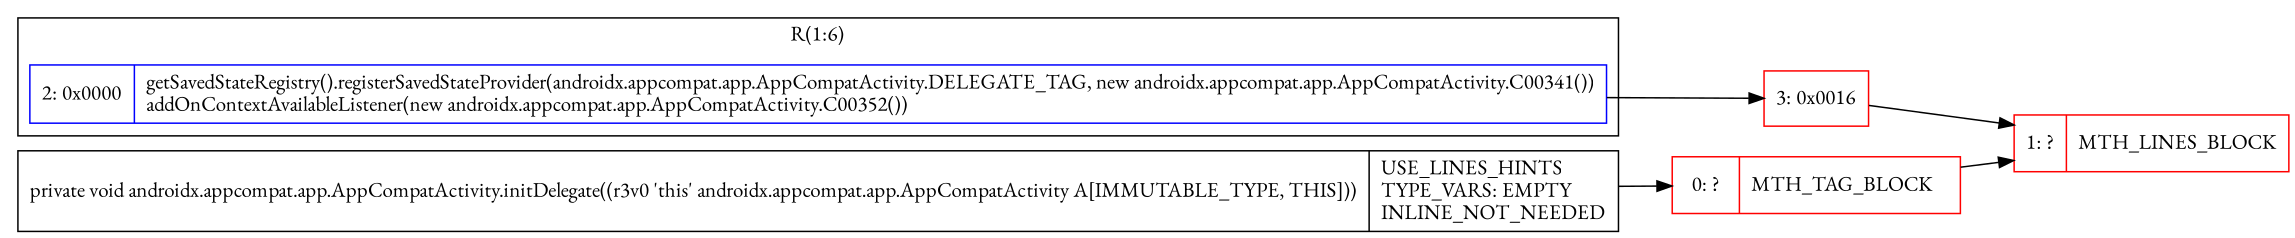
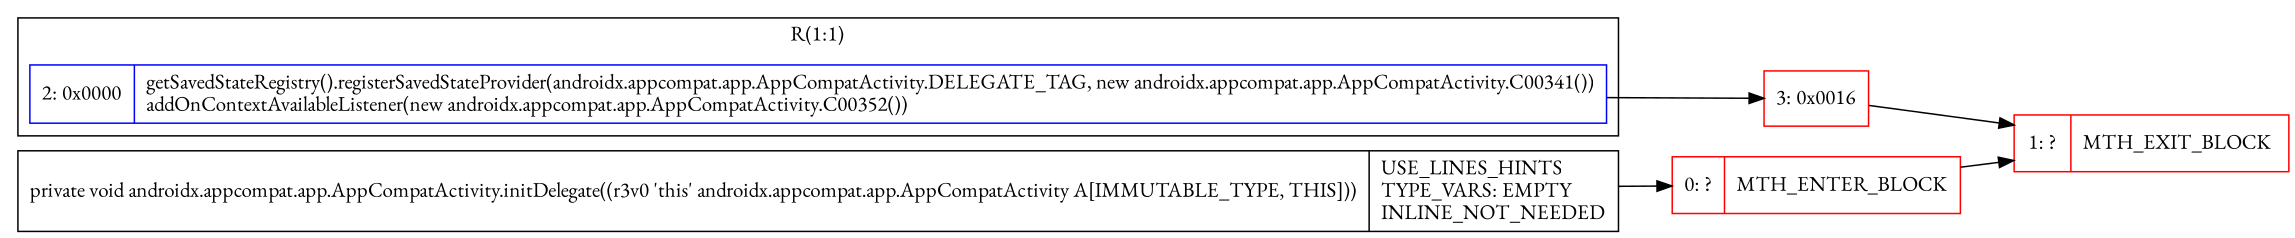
cluster "R(1:6)": label "R(1:6)" -> "R(1:1)"
node "1: ?": text "MTH_LINES_BLOCK" -> "MTH_EXIT_BLOCK"
node "0: ?": text "MTH_TAG_BLOCK" -> "MTH_ENTER_BLOCK"
